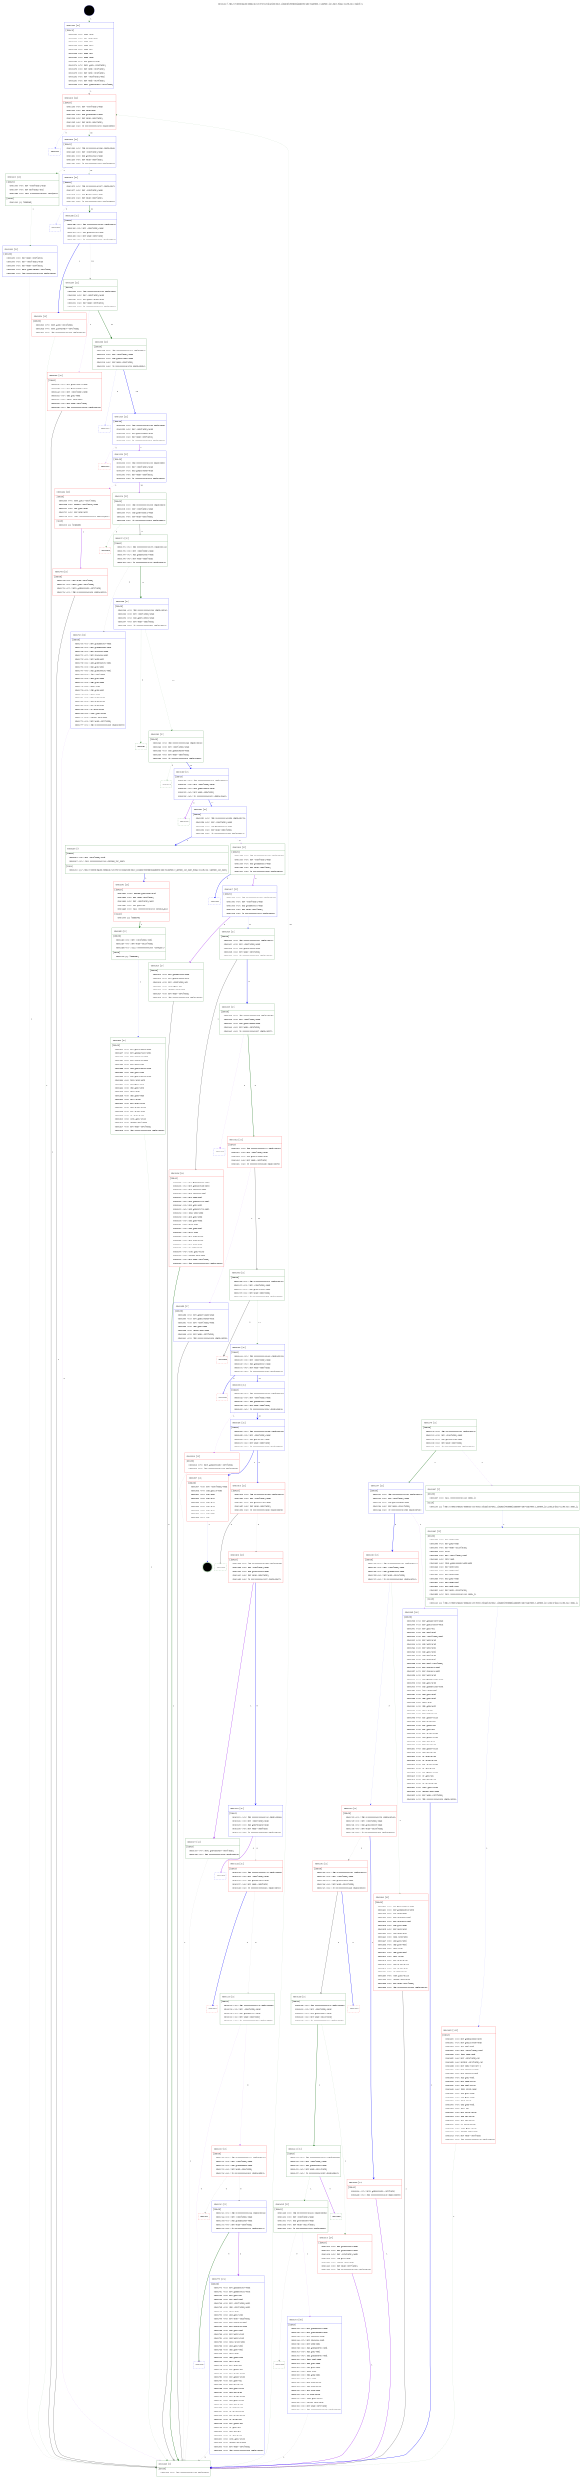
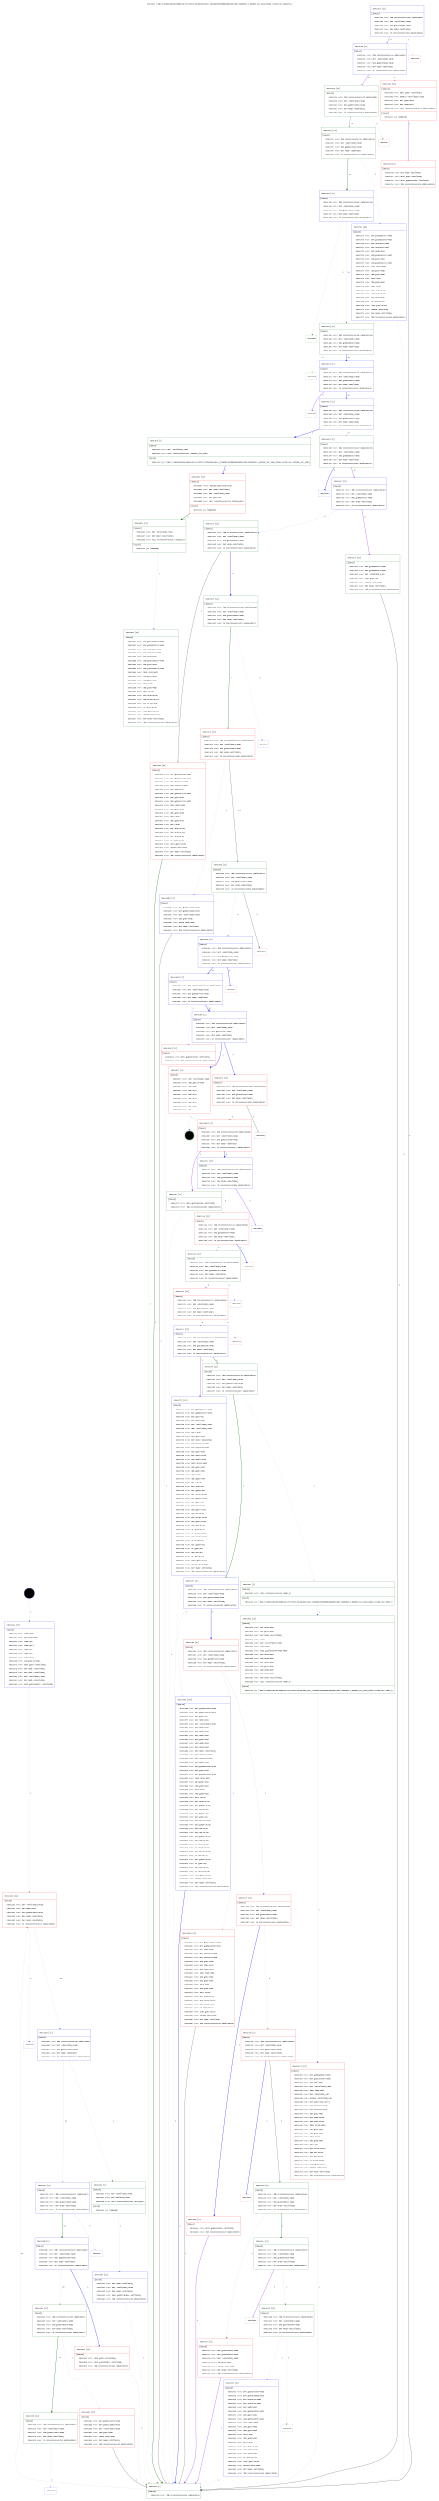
edge "0x40130d [25]" -> "0x401326 [25]": removed, label "19"
edge "0x401565 [25]" -> "0x401e4c": now "0x401565 [25]" -> "0x40157e [25]"
